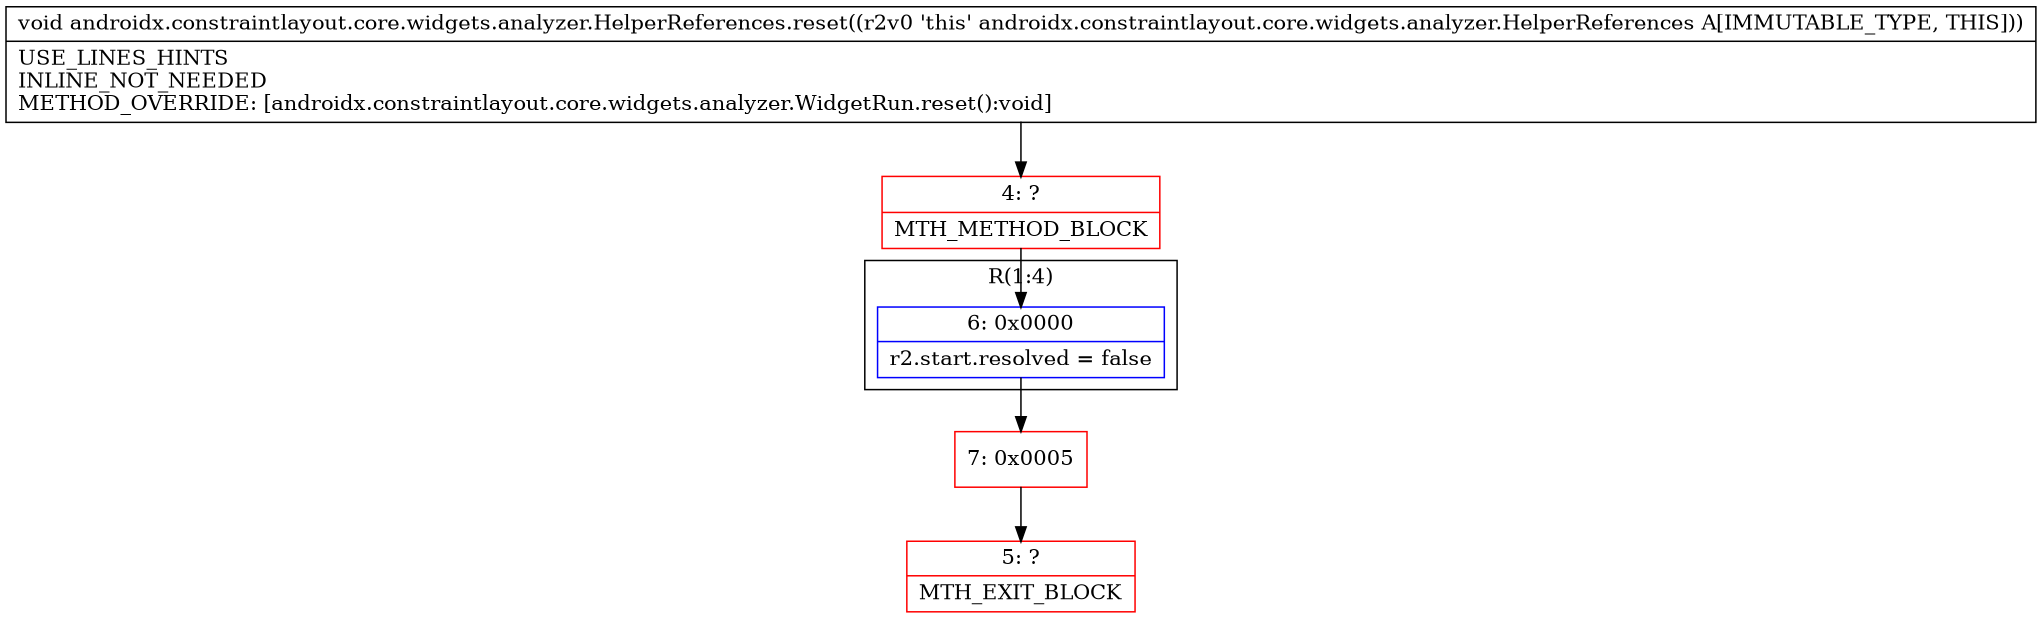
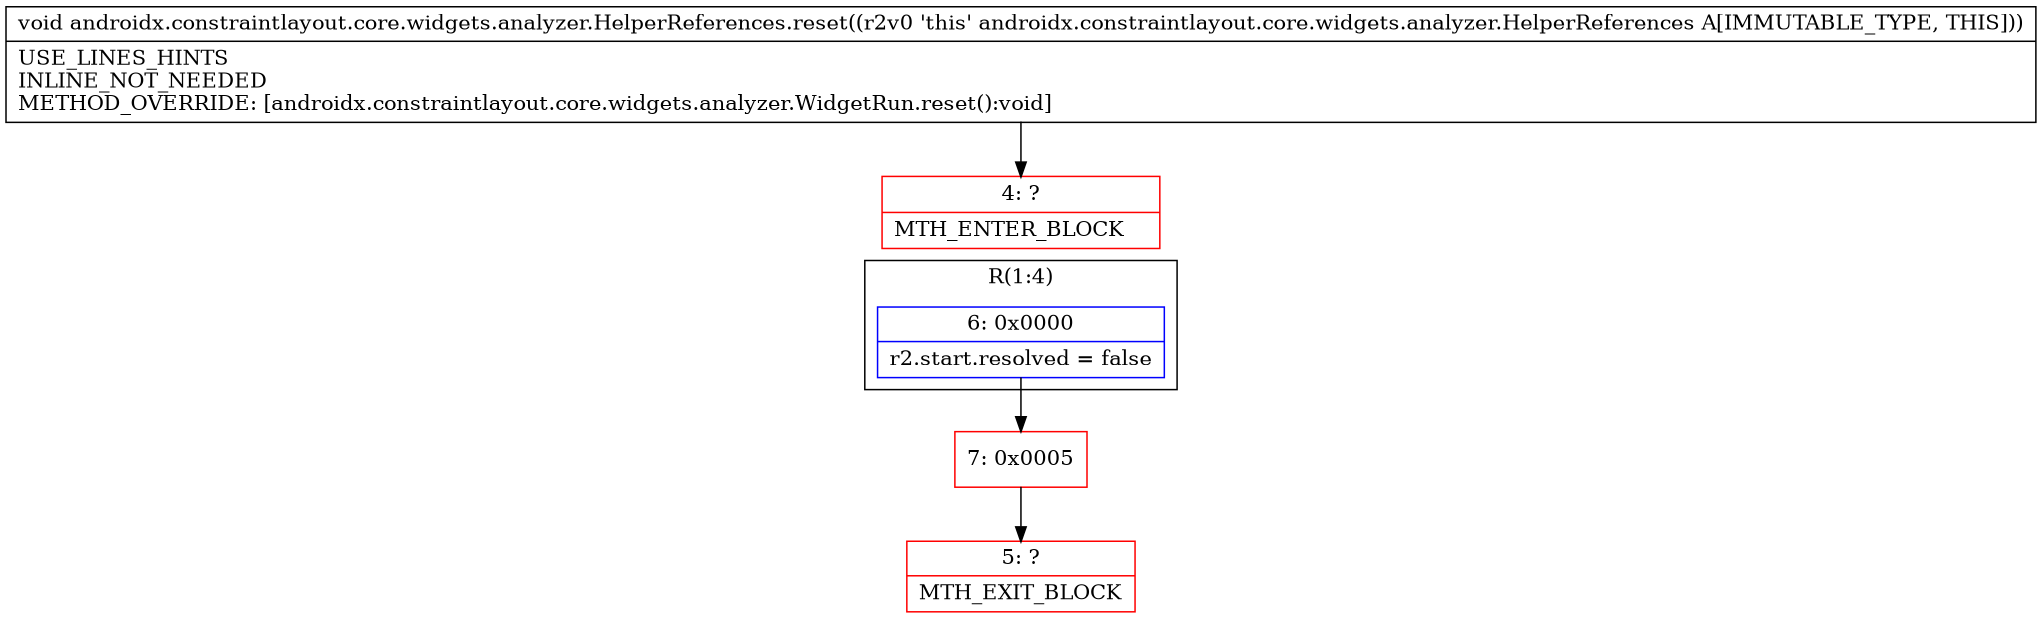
node "4: ?": text "MTH_METHOD_BLOCK" -> "MTH_ENTER_BLOCK"
edge "4: ?" -> "6: 0x0000": removed
